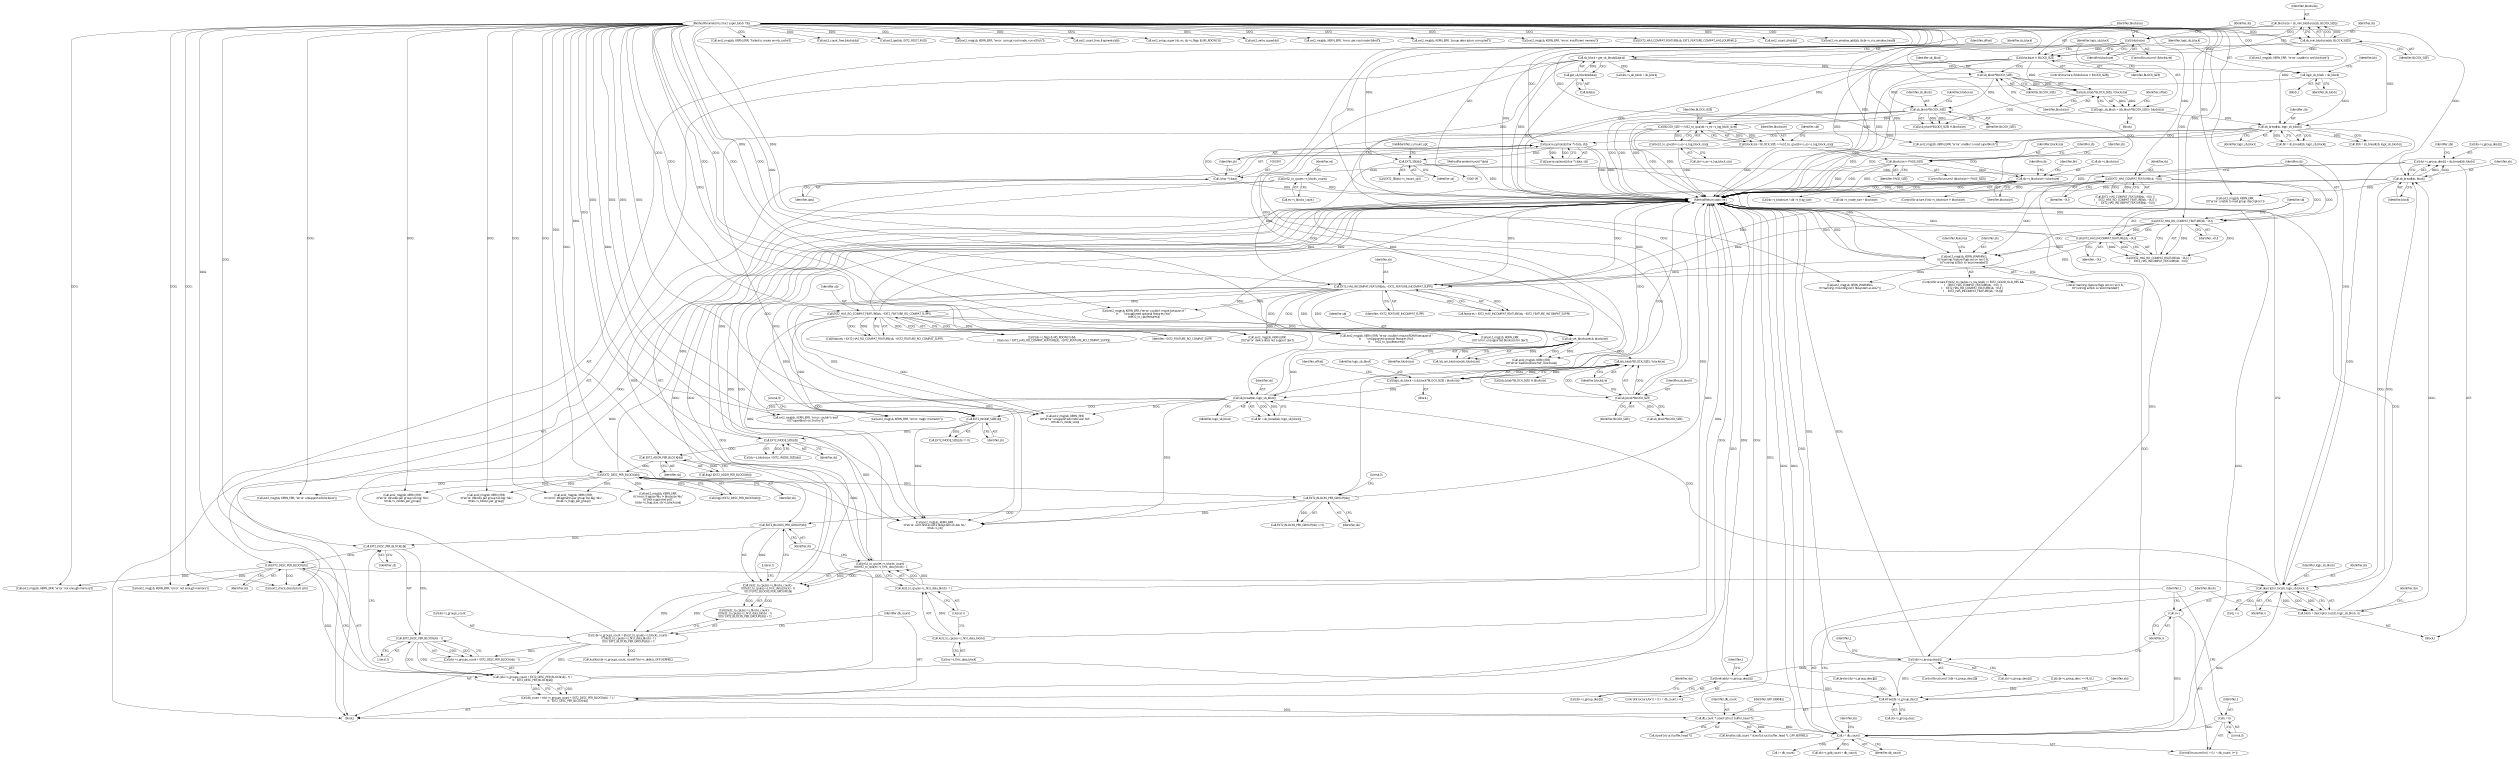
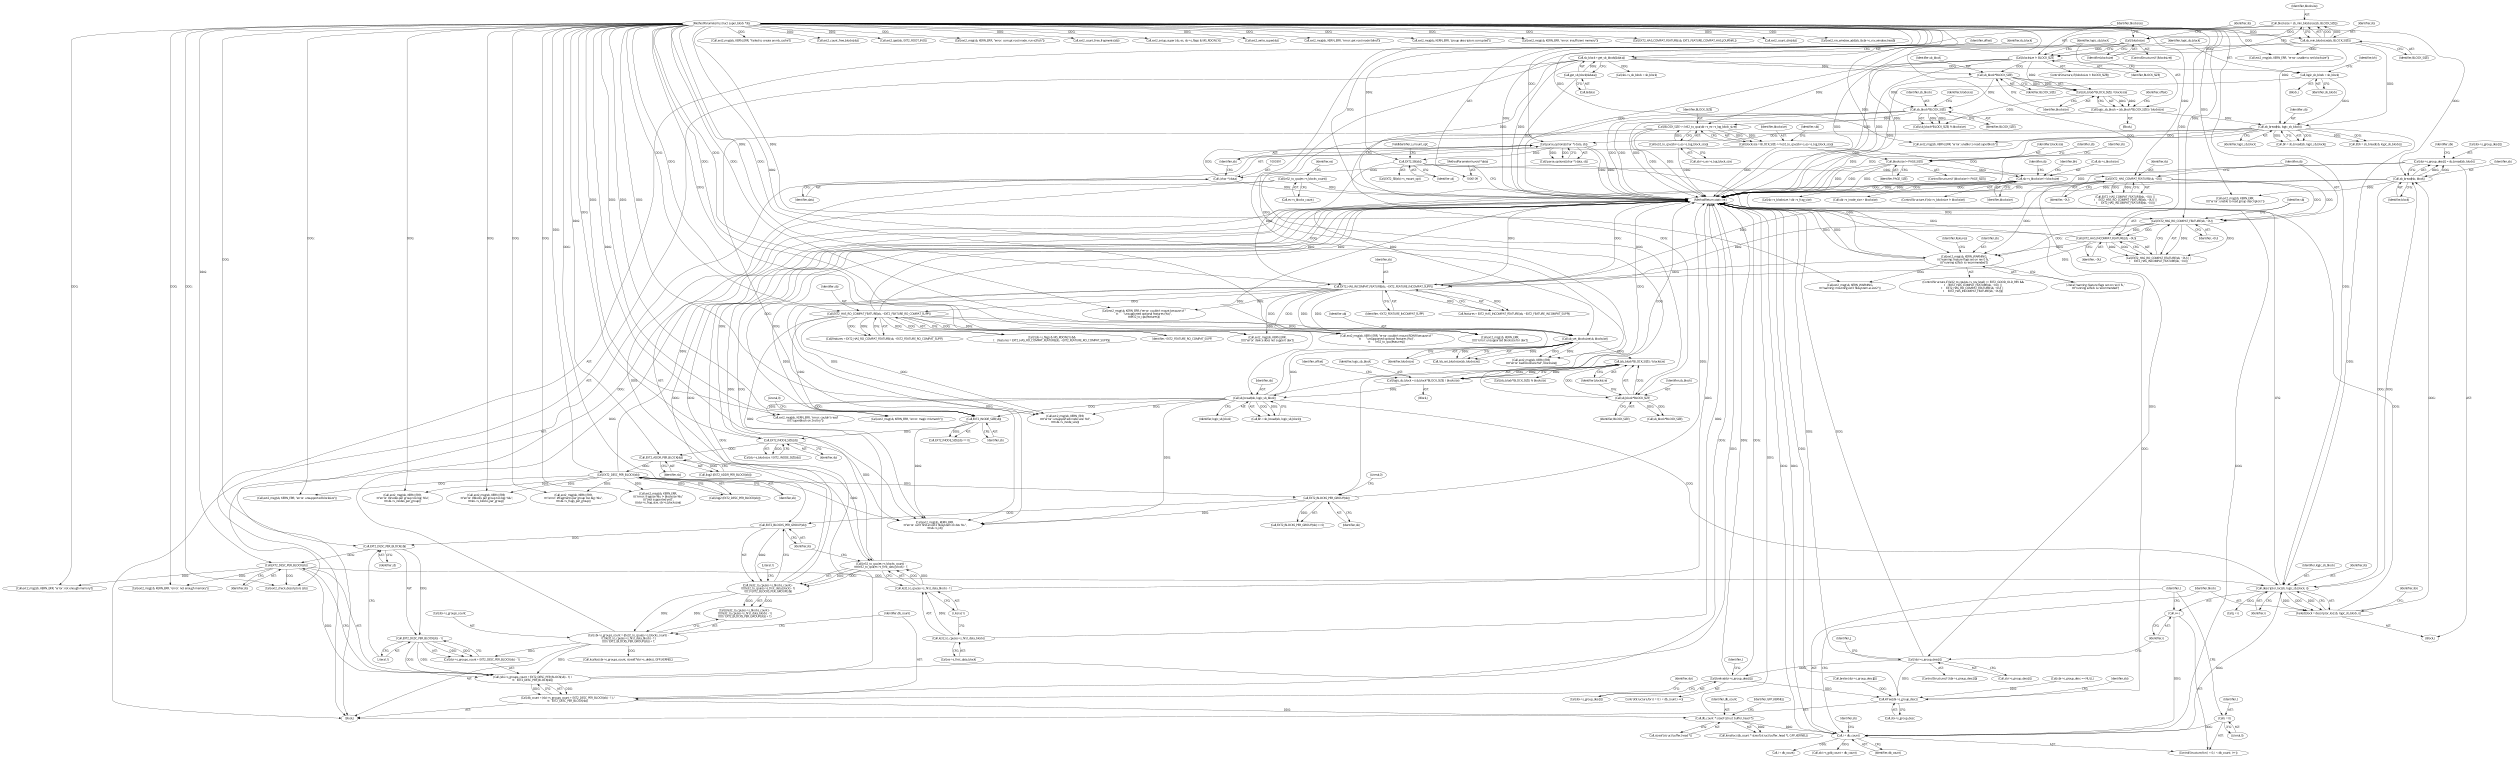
edge "(MethodParameterIn,void *data)" -> "1000109": added, label "AST:"
edge "(MethodParameterIn,void *data)" -> "(MethodReturn,static int)": label "DDG: " -> "CFG: "
edge "(Call,EXT2_HAS_RO_COMPAT_FEATURE(sb, ~0U))" -> "(MethodReturn,static int)": reversed
node "(Call,block = descriptor_loc(sb, logic_sb_block, i))": label "(Call,block = descriptor_loc(sb, logic_sb_block, i))" -> "(Failed,block = descriptor_loc(sb, logic_sb_block, i))"
